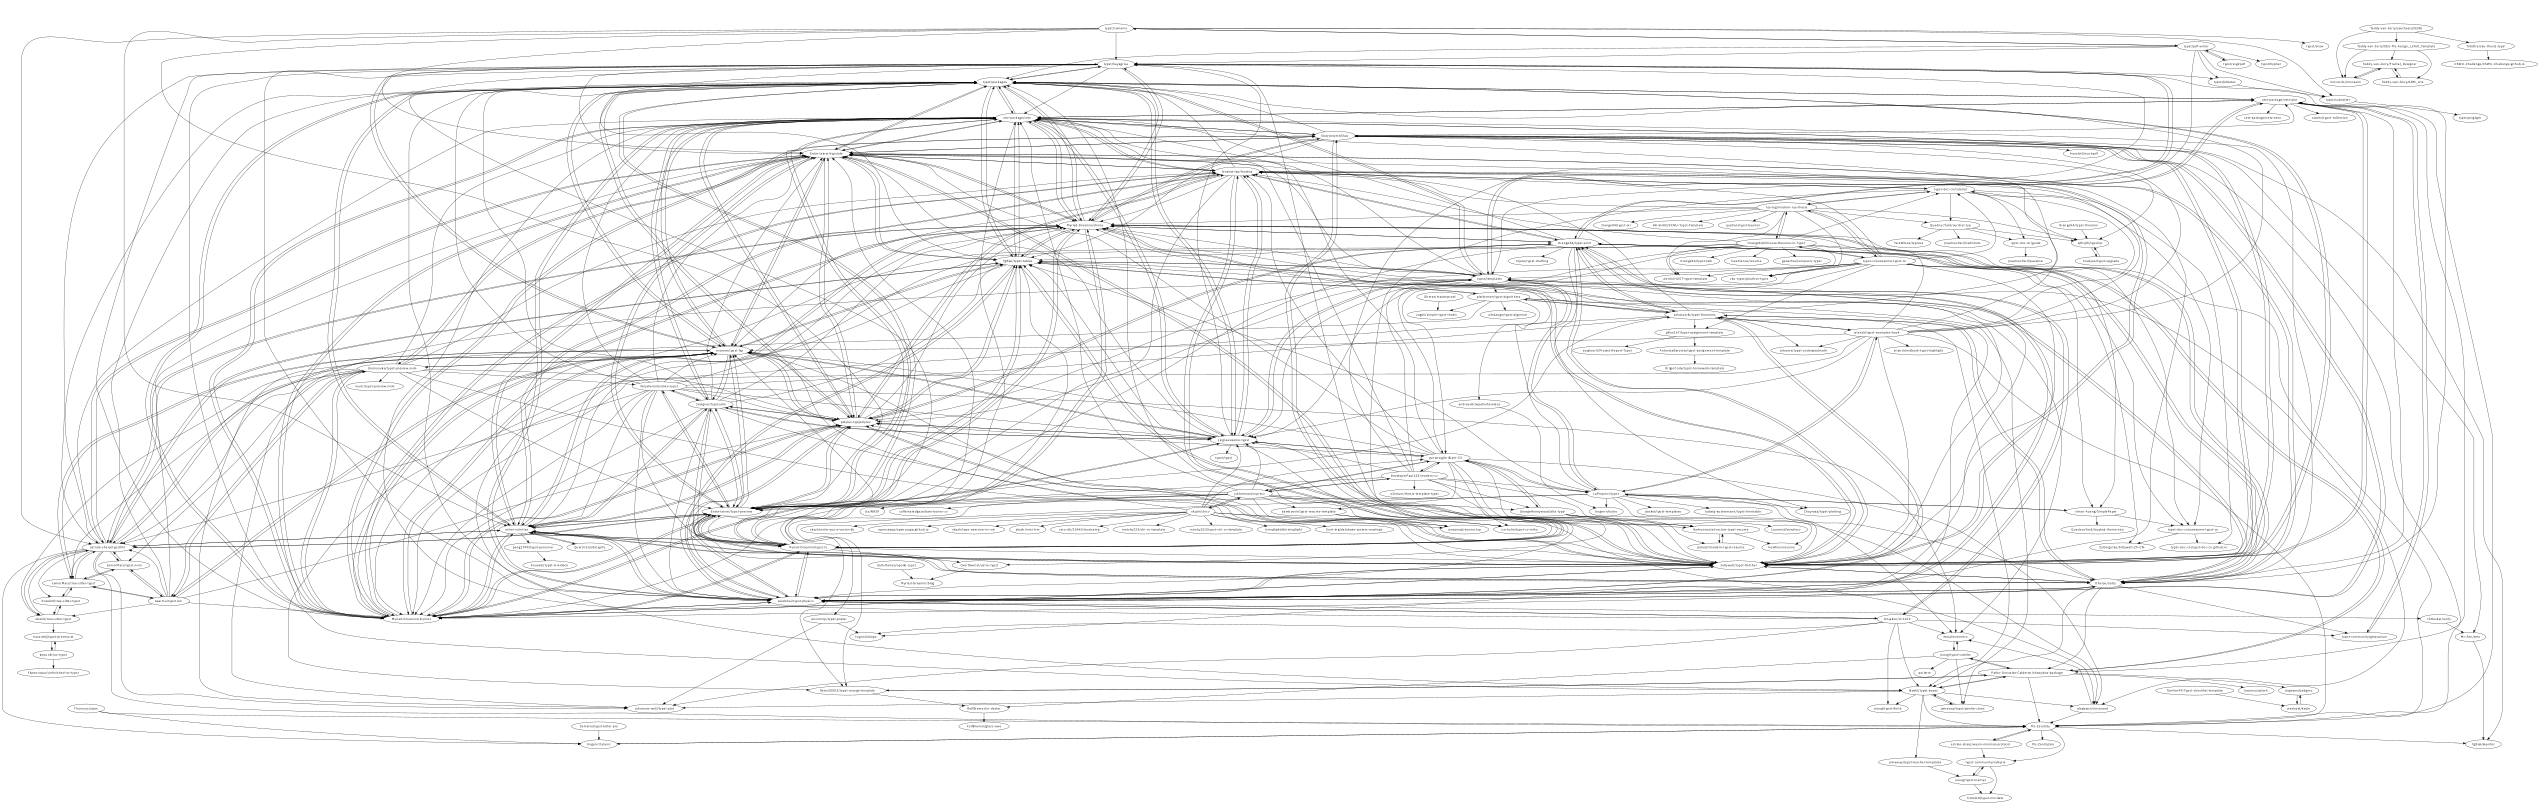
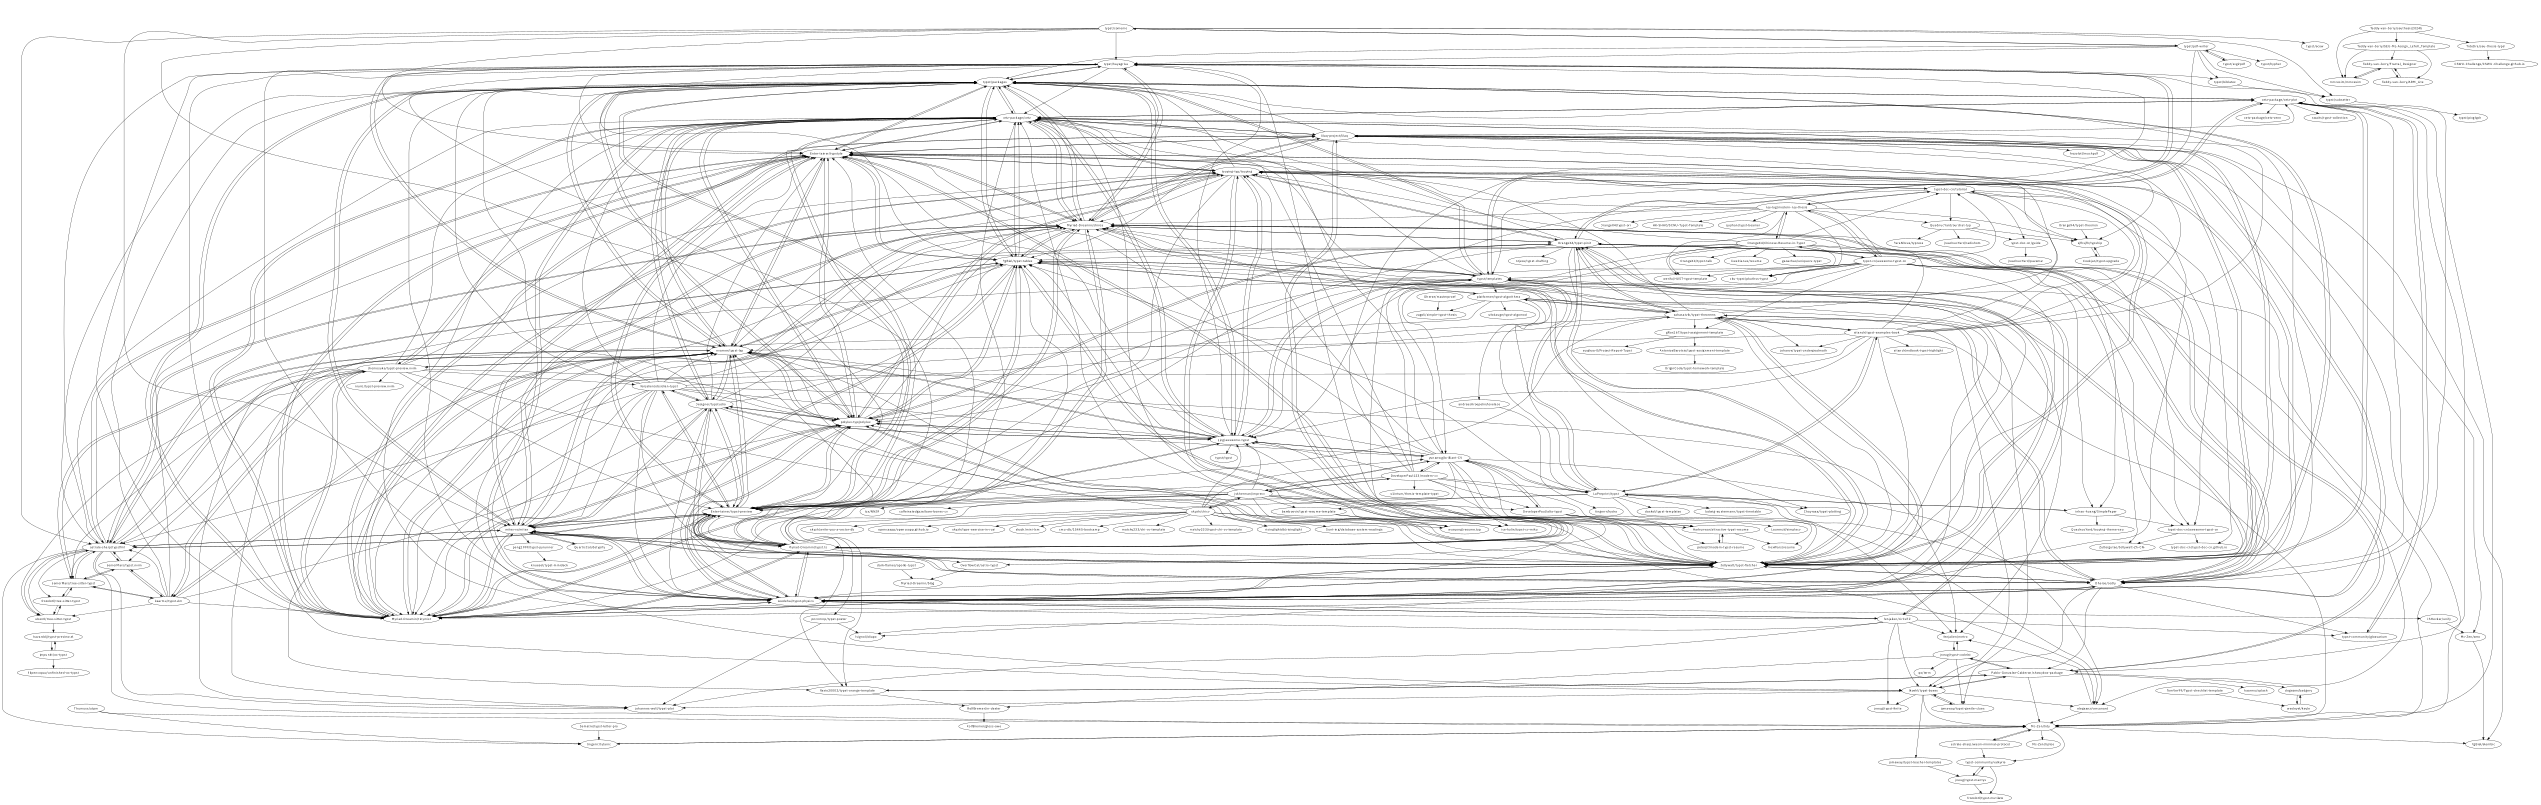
edge "sahasatvik/typst-theorems" -> "Jollywatt/typst-fletcher": added
edge "LaPreprint/typst" -> "tingerrr/hydra": now "LaPreprint/typst" -> "platformer/typst-algorithms"
node "GeorgeHoneywood/alta-typst": label "GeorgeHoneywood/alta-typst" -> "DeveloperPaul/alta-typst"
